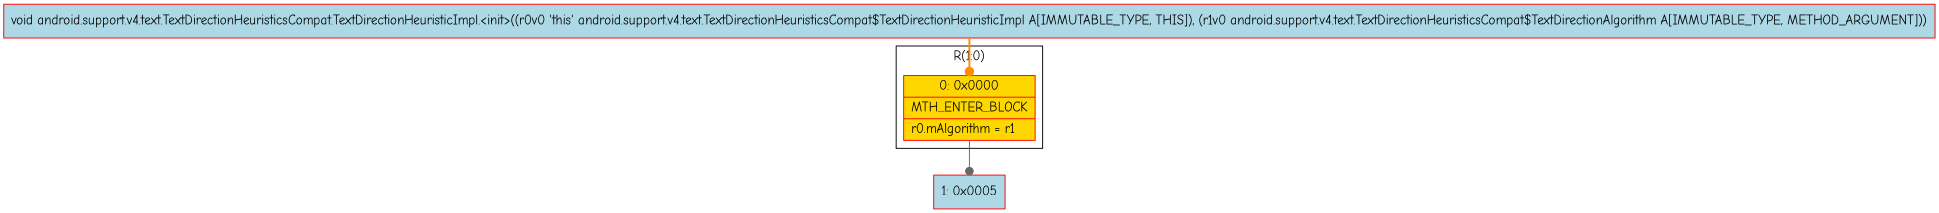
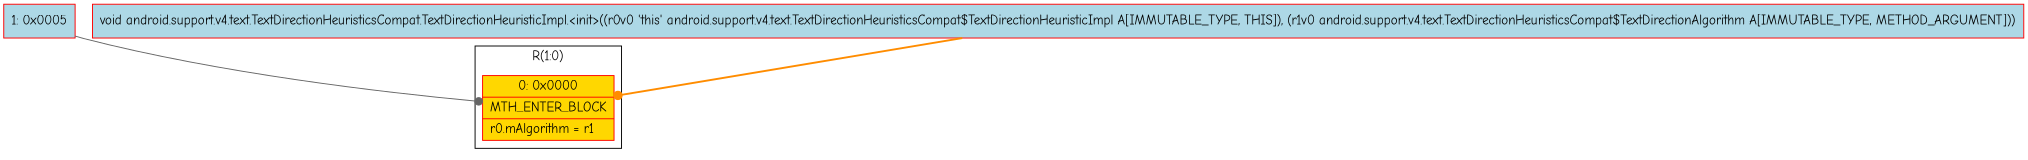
edge "0: 0x0000" -> "1: 0x0005": reversed
